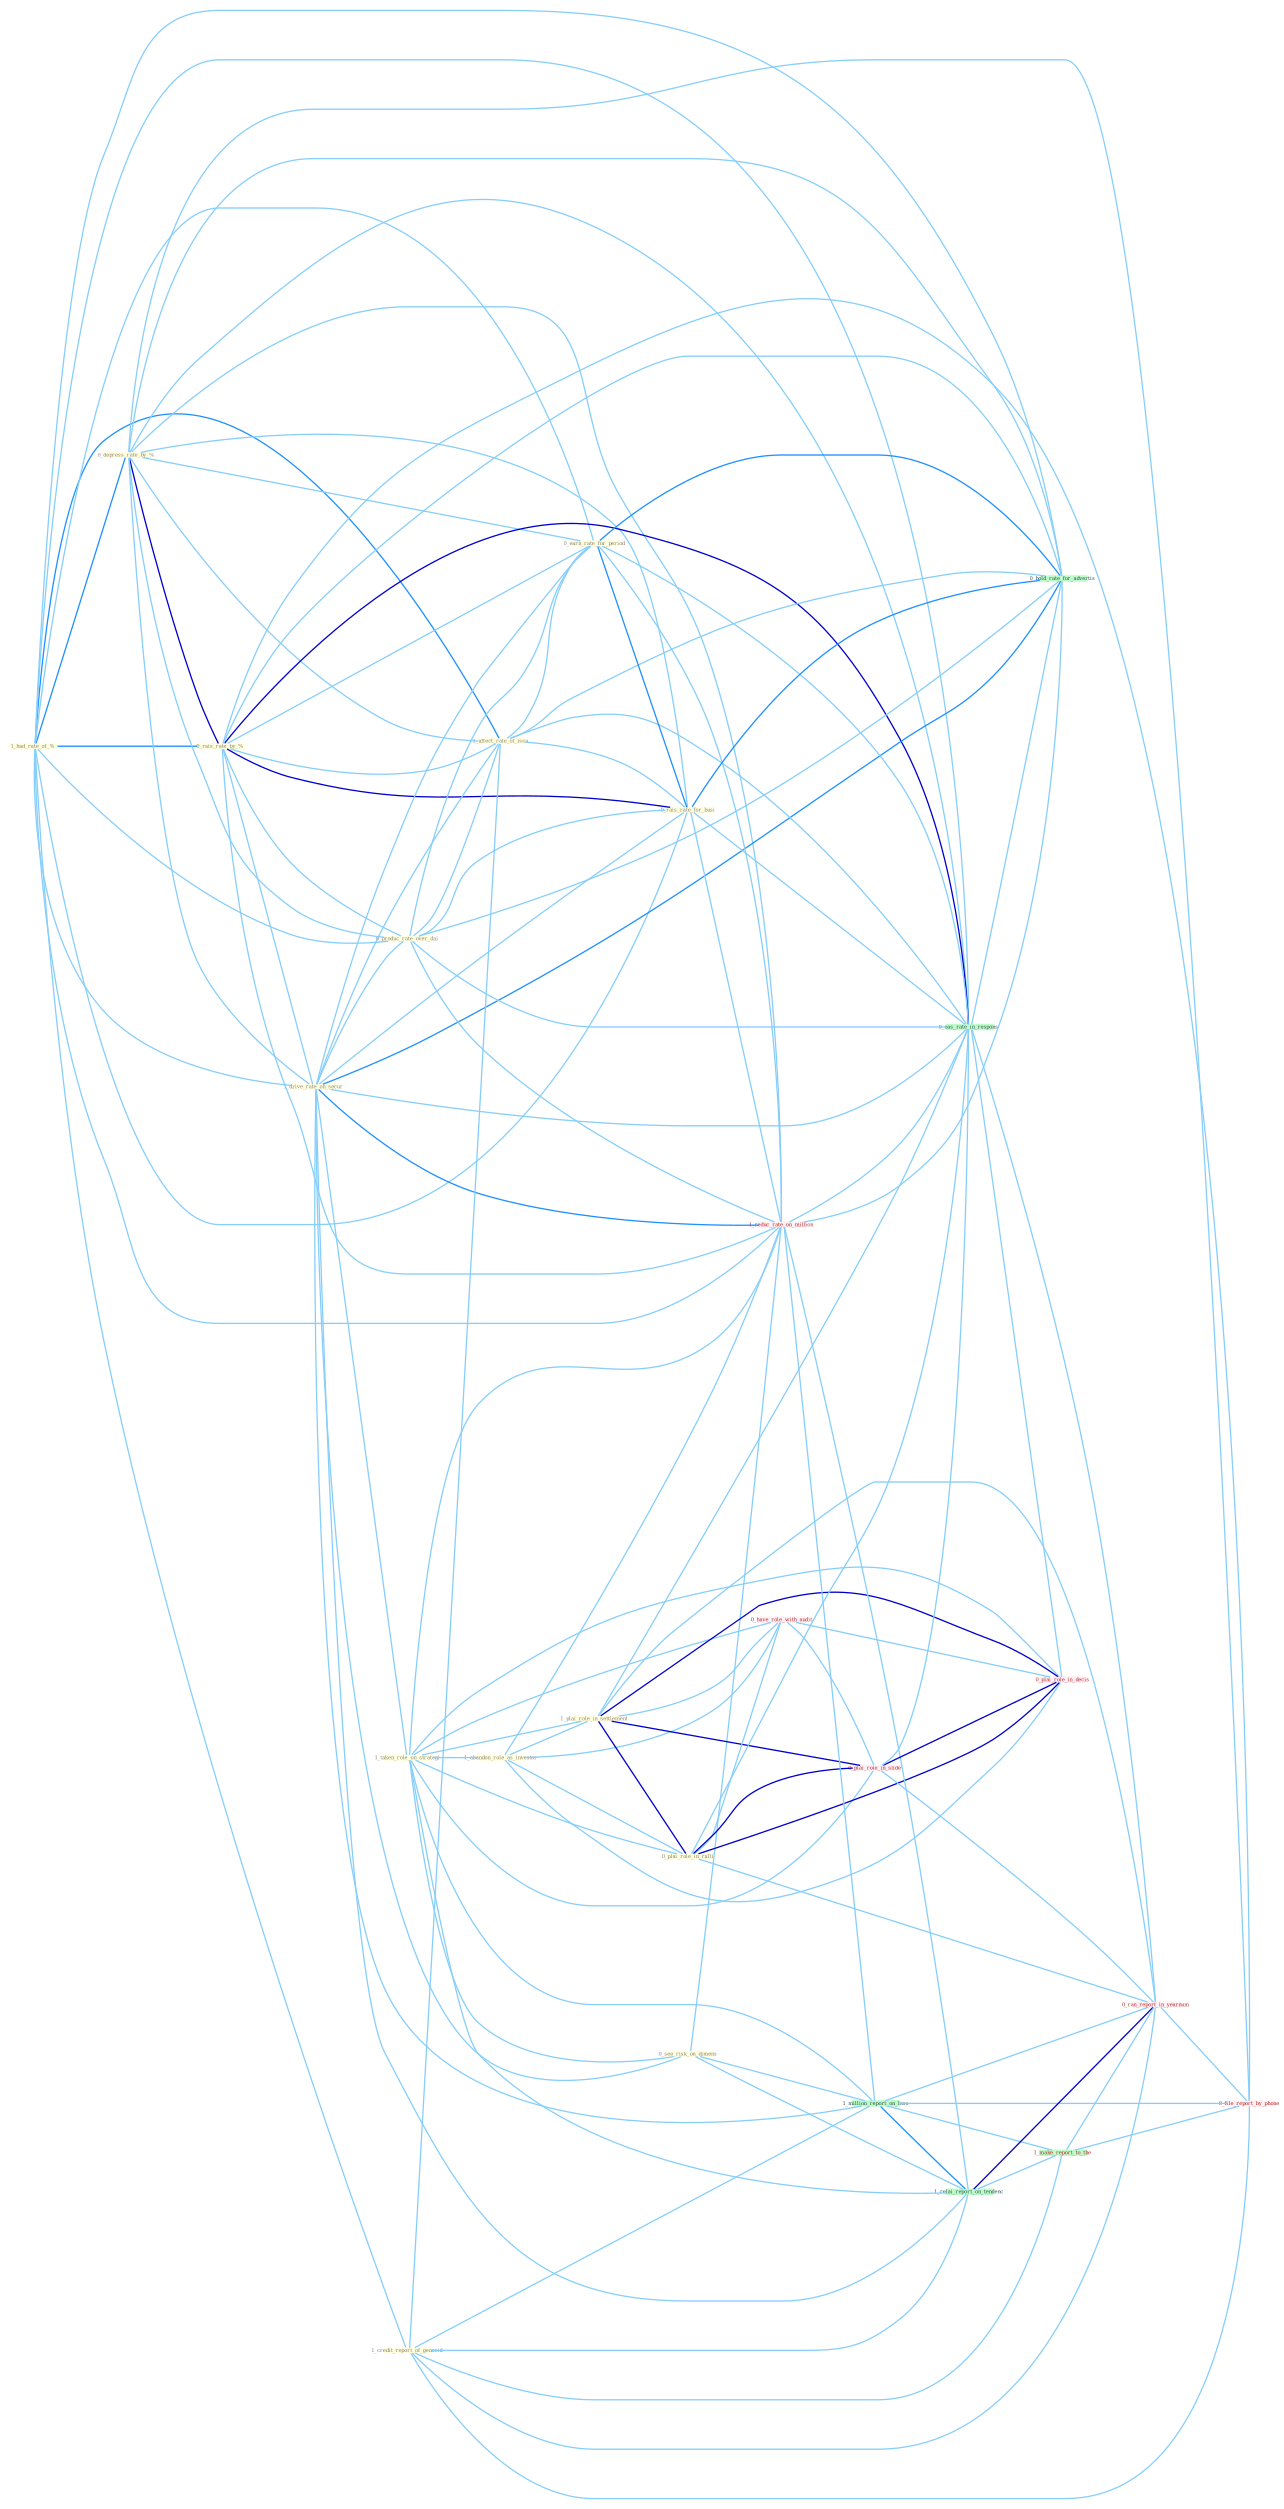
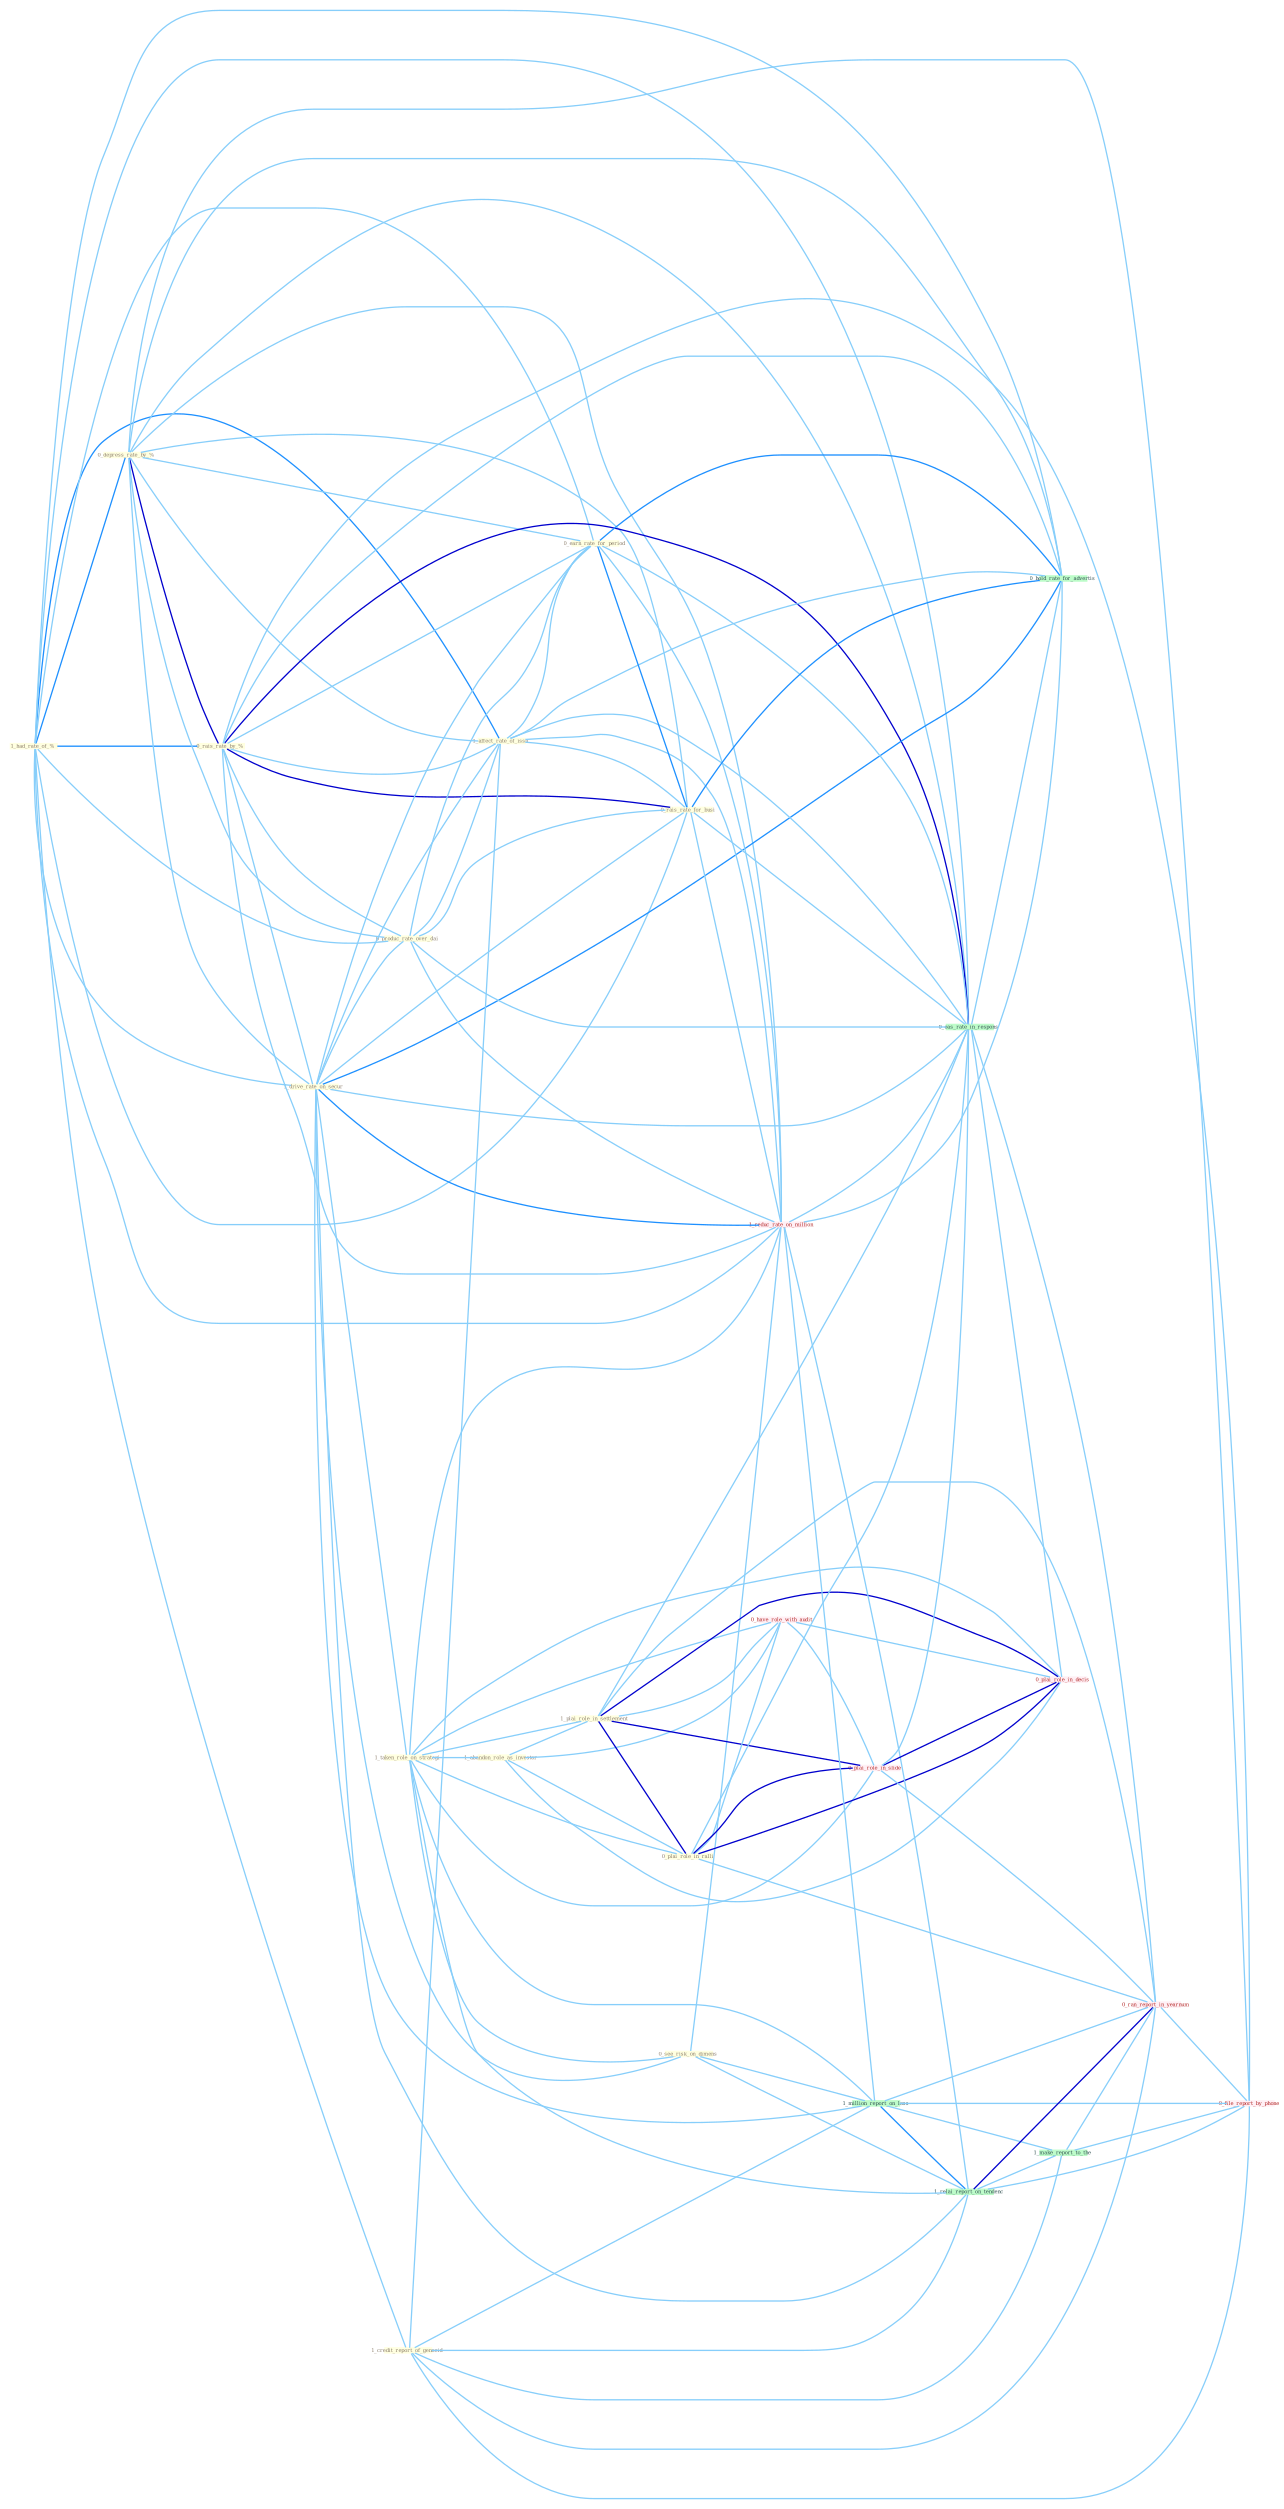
edge "0_hold_rate_for_advertis" -- "0_produc_rate_over_dai": removed
edge "1_reduc_rate_on_million" -- "1_abandon_role_as_investor": now "1_reduc_rate_on_million" -- "1_affect_rate_of_issu"
node "1_make_report_to_the": fontcolor #b22222 -> #2f4f4f
edge "0_file_report_by_phone" -- "1_relai_report_on_tendenc": added
